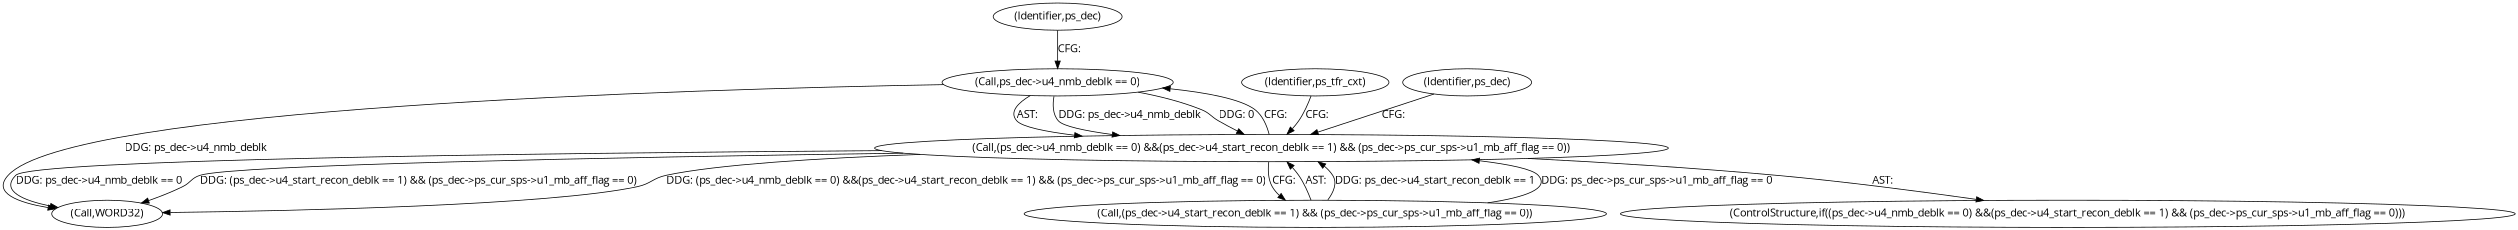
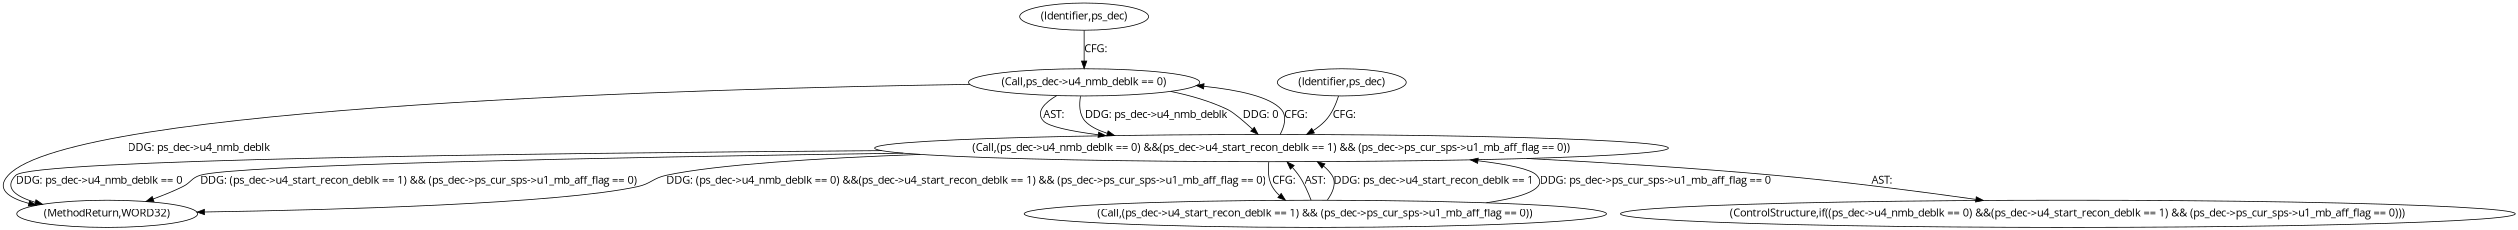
node "(Identifier,ps_tfr_cxt)": removed
node "(Call,WORD32)": label "(Call,WORD32)" -> "(MethodReturn,WORD32)"
